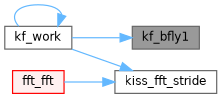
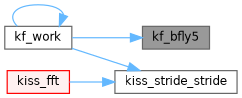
node "kf_bfly1": label "kf_bfly1" -> "kf_bfly5"
node "fft_fft": label "fft_fft" -> "kiss_fft"
node "kiss_fft_stride": label "kiss_fft_stride" -> "kiss_stride_stride"
